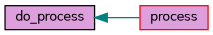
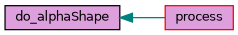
node "do_process": label "do_process" -> "do_alphaShape"
